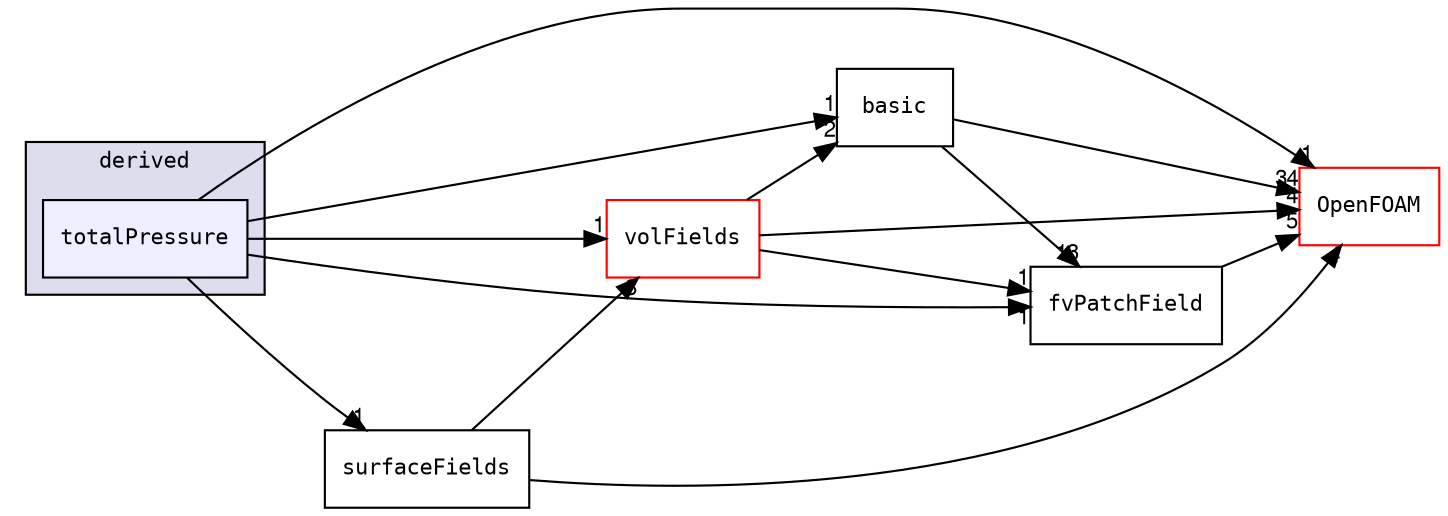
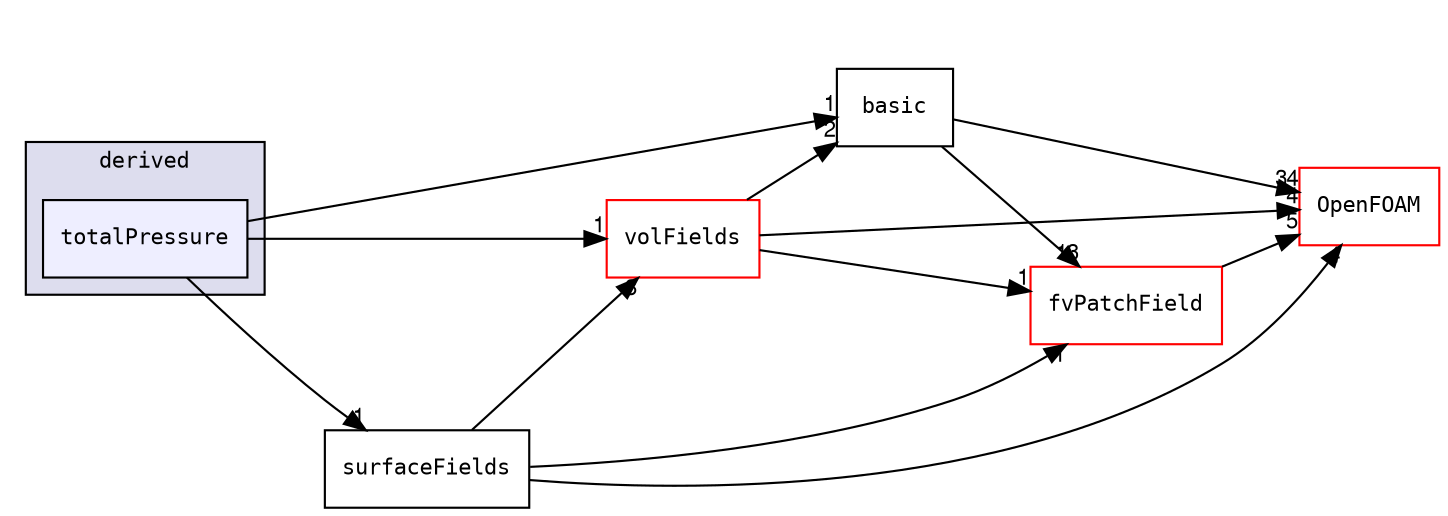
edge "totalPressure" -> "OpenFOAM": removed
edge "totalPressure" -> "fvPatchField": now "surfaceFields" -> "fvPatchField"
node "fvPatchField": color black -> red
